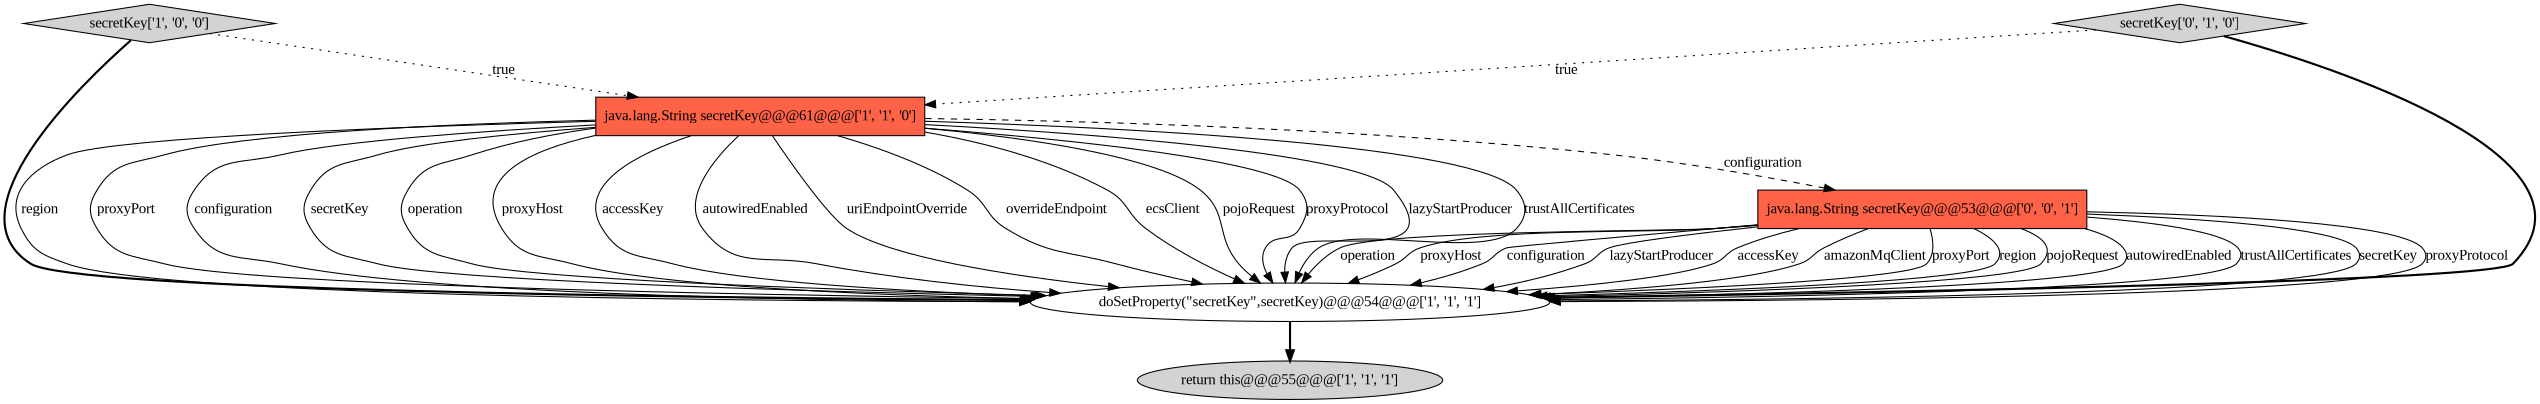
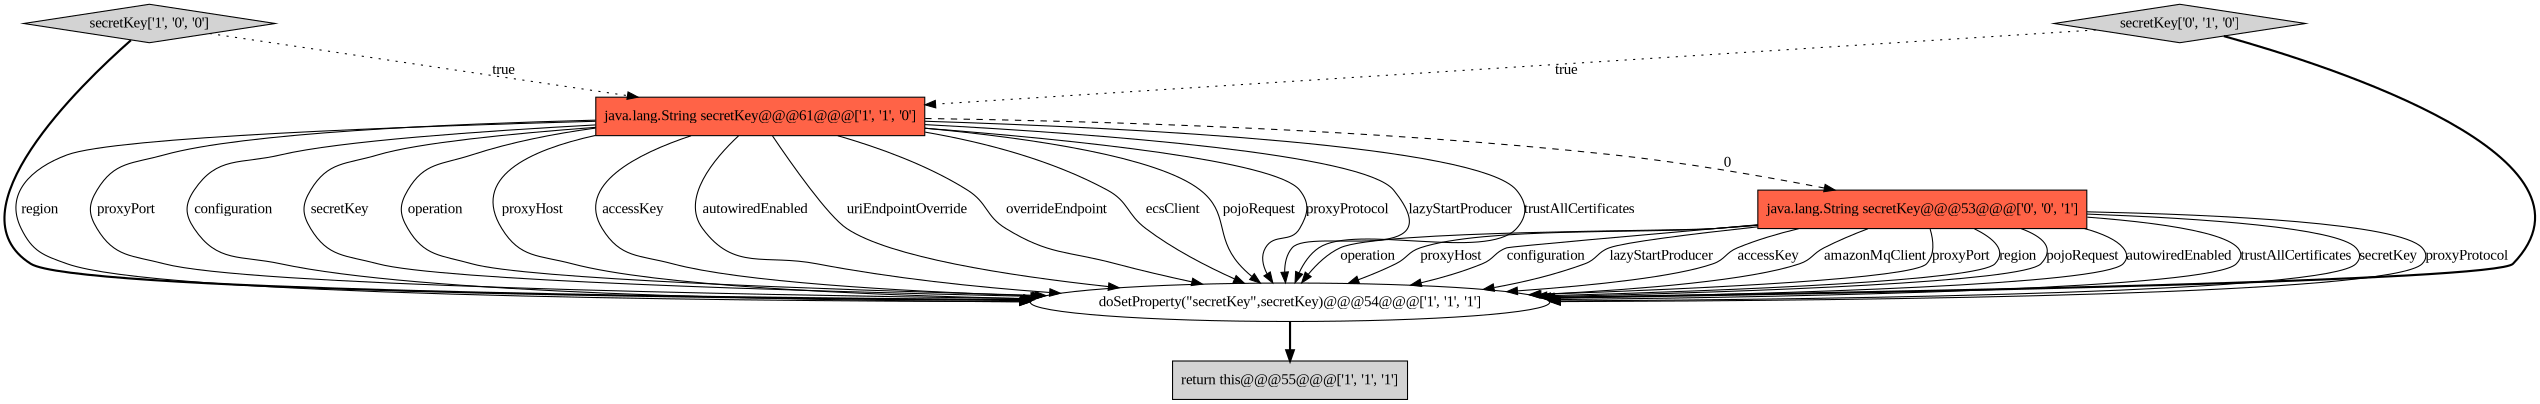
edge "java.lang.String secretKey@@@61@@@['1', '1', '0']" -> "java.lang.String secretKey@@@53@@@['0', '0', '1']": label "configuration" -> "0"
node "return this@@@55@@@['1', '1', '1']": shape ellipse -> box
